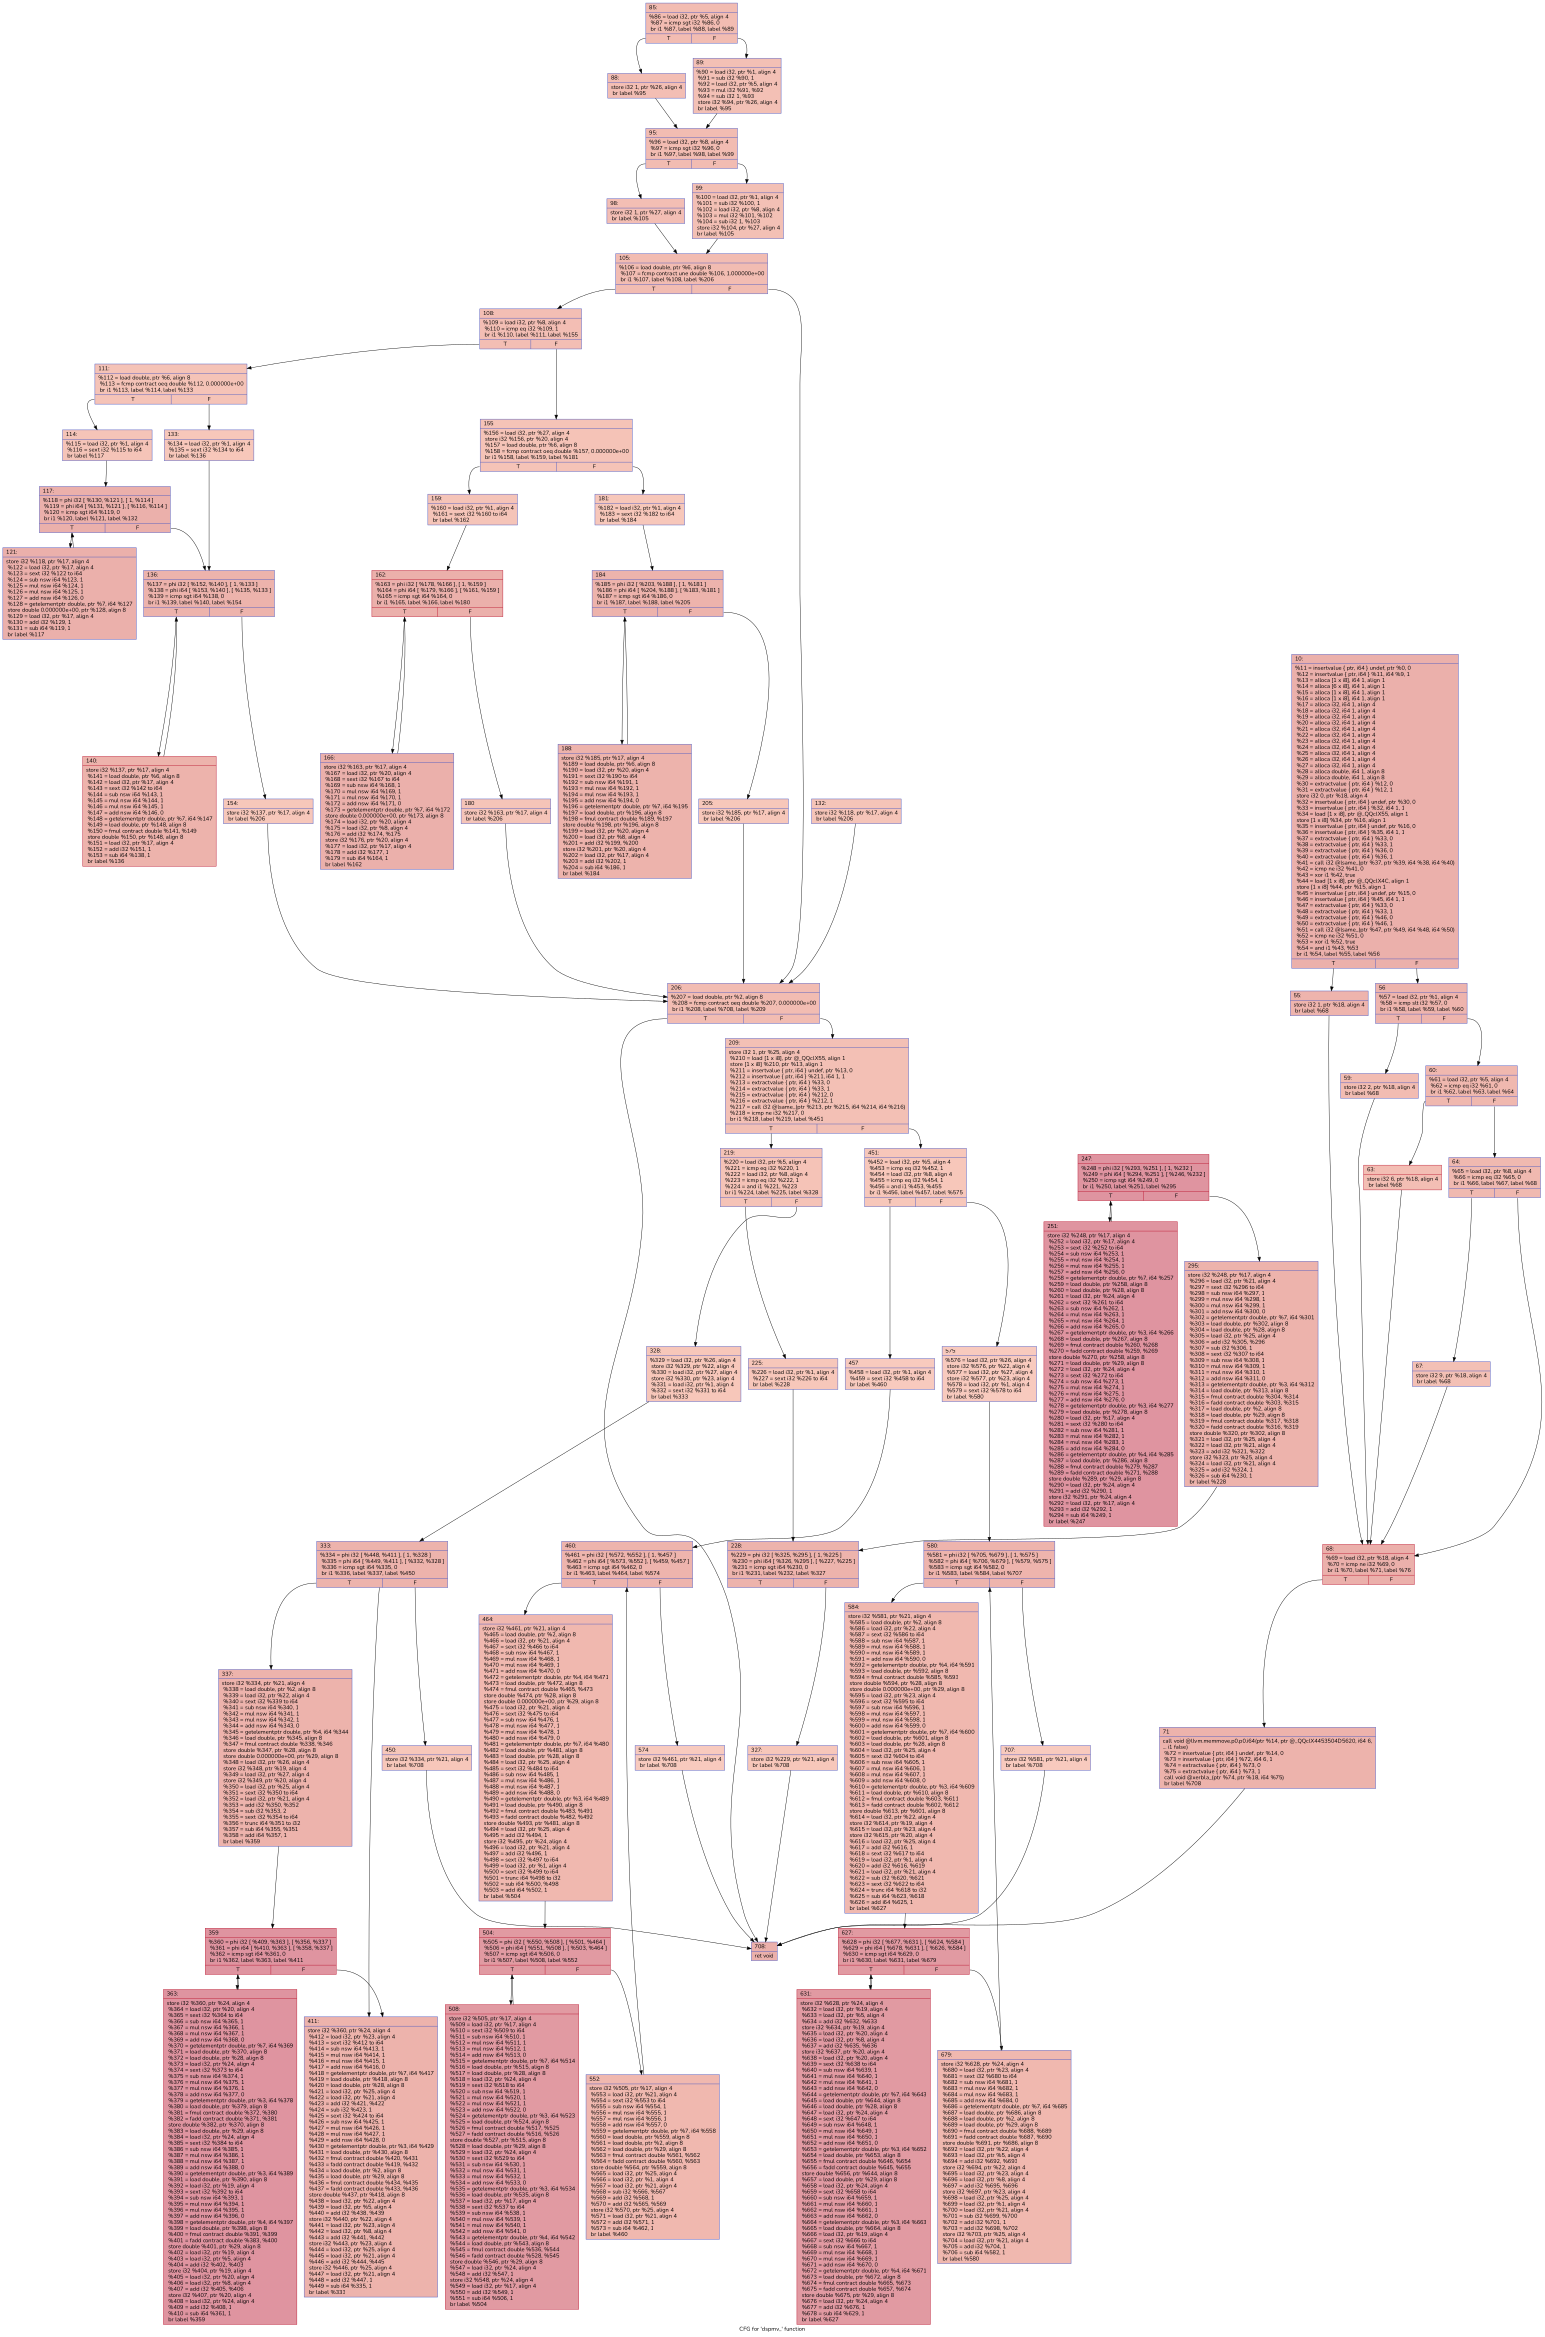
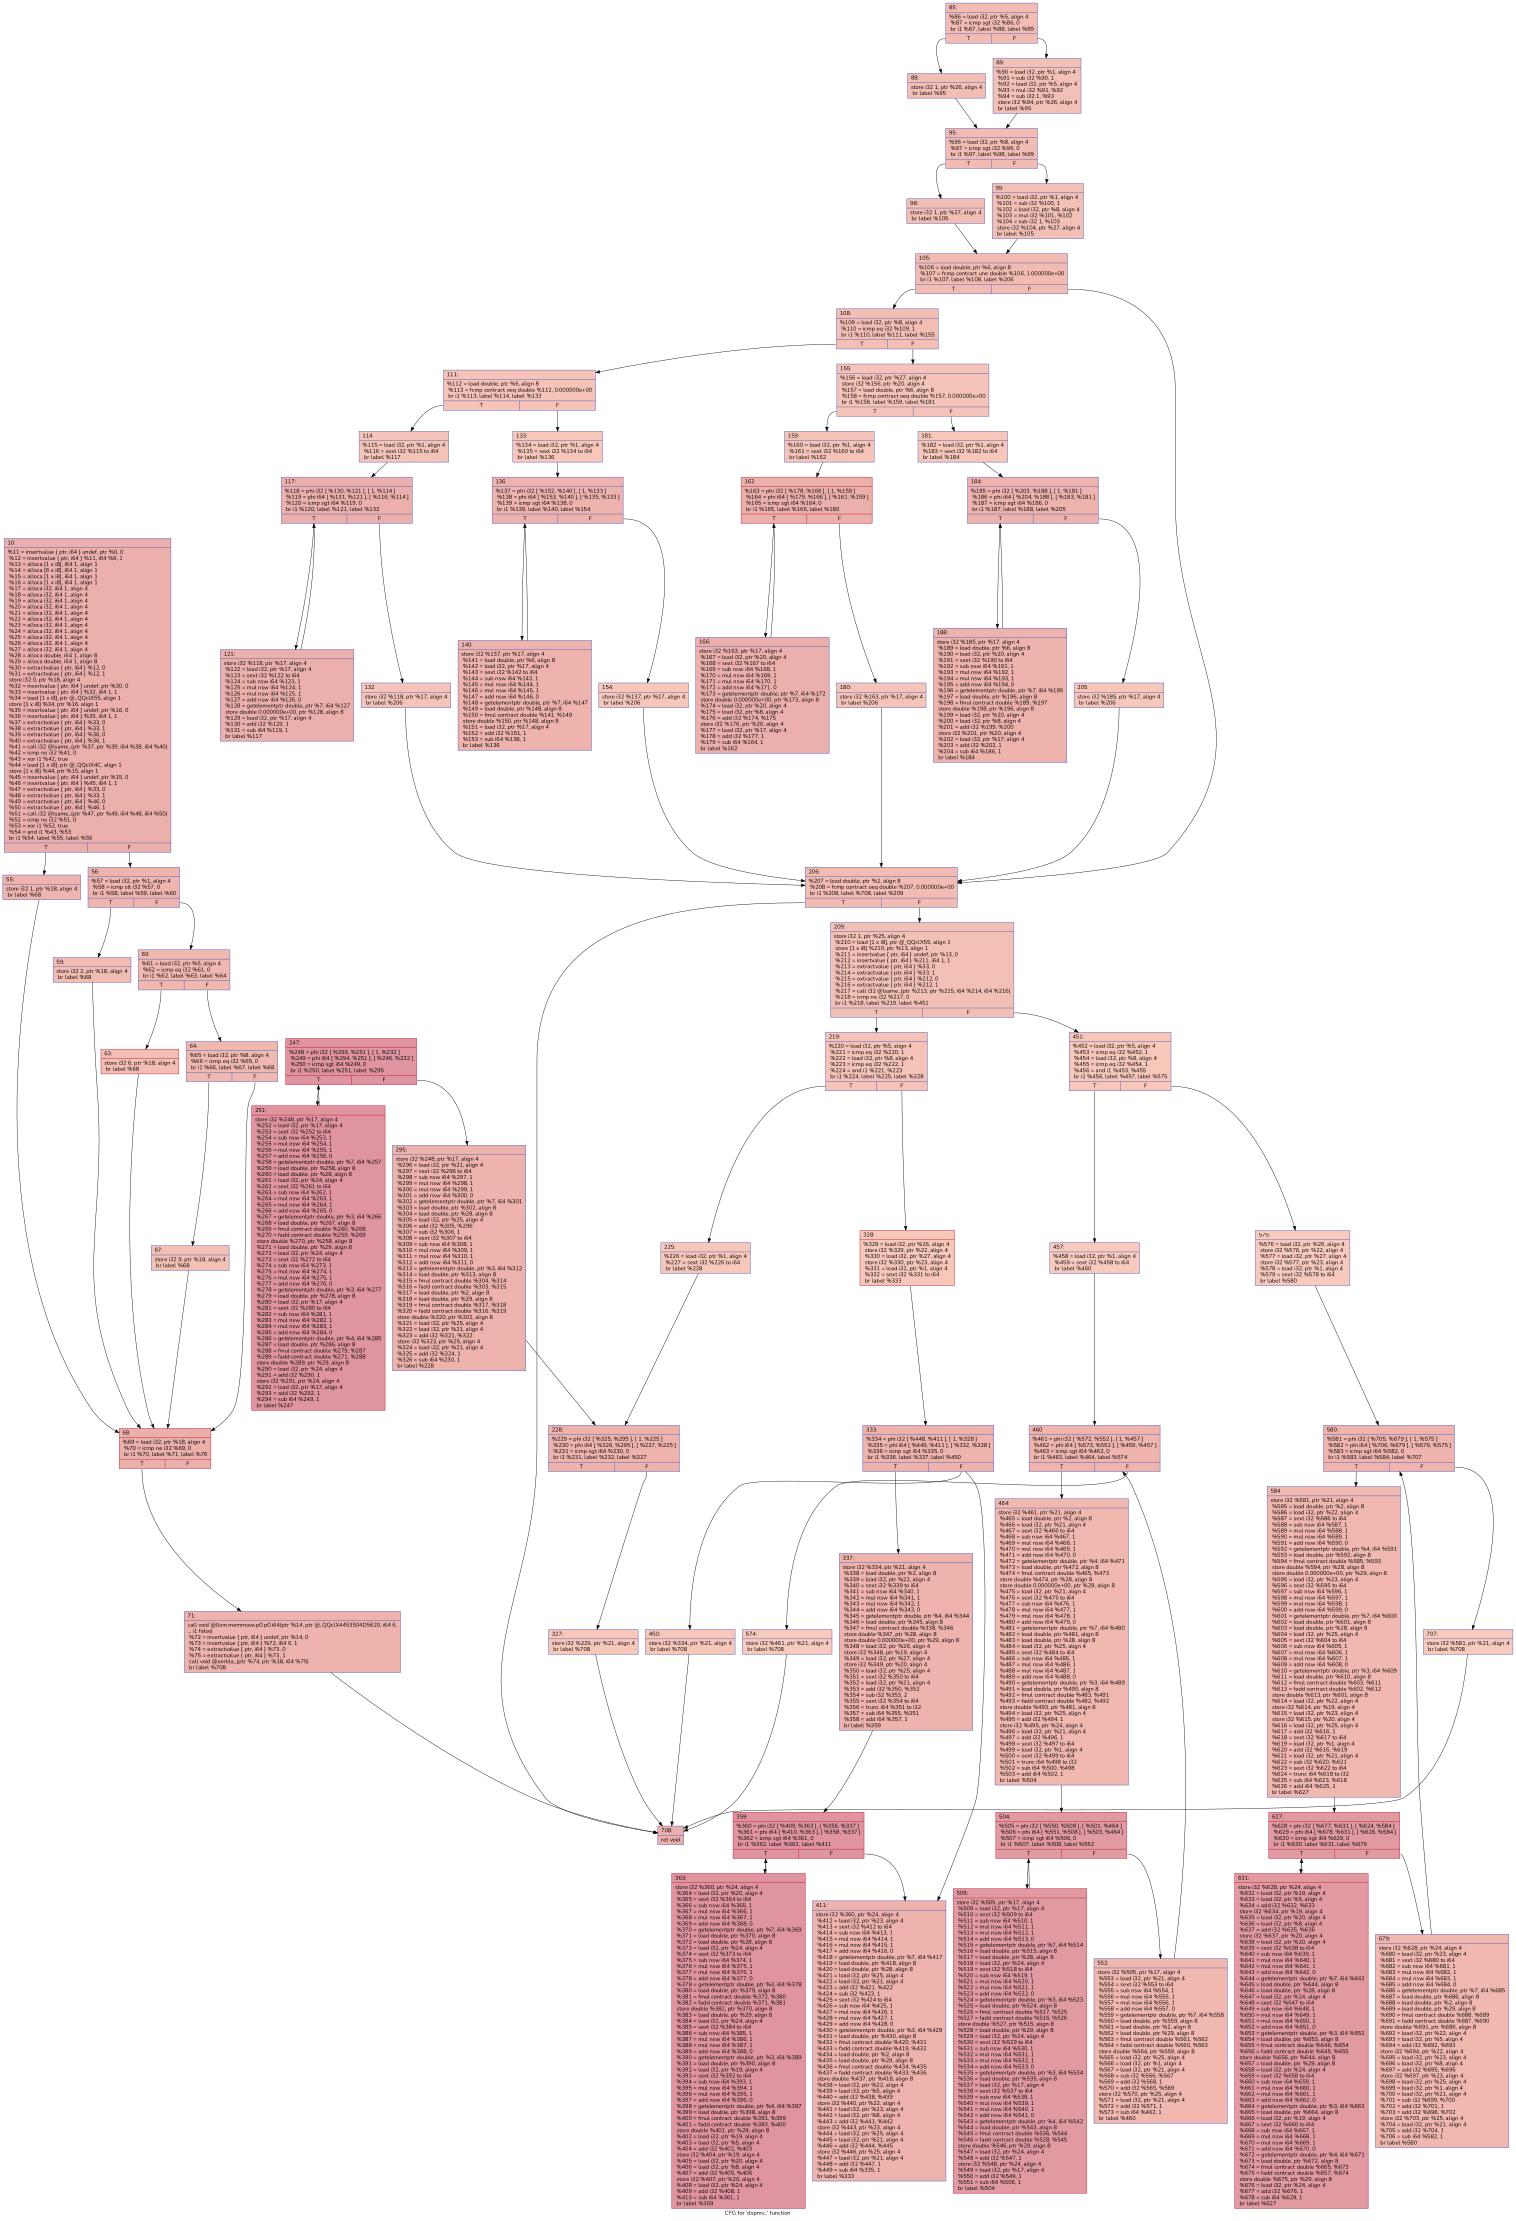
edge "117:" -> "136:": now "117:" -> "132:"
node "140:": color #b70d28ff -> #3d50c3ff
node "328:": color #3d50c3ff -> #b70d28ff
